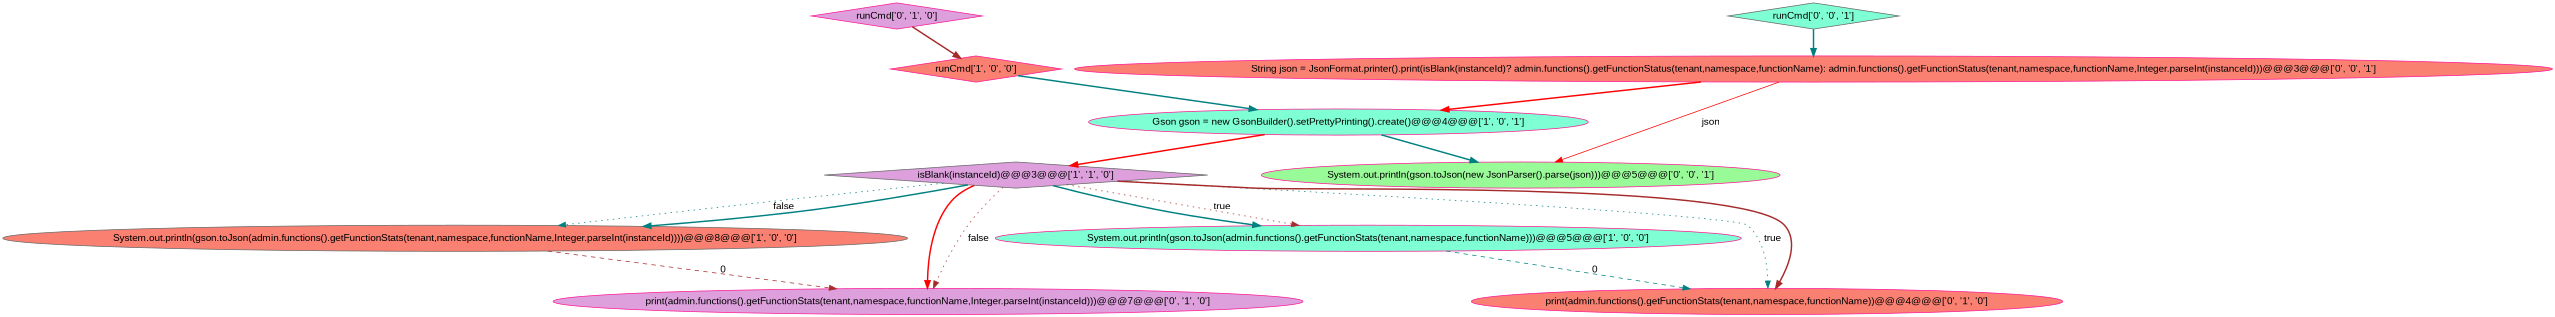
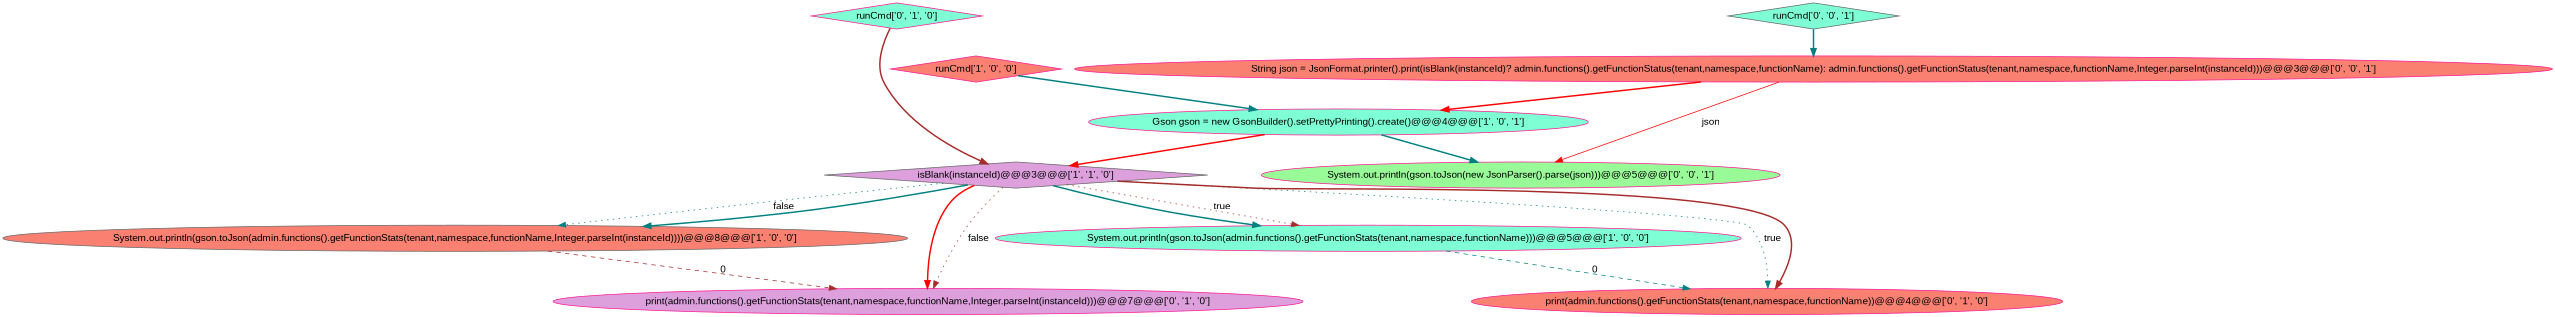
node "runCmd['0', '1', '0']": fillcolor plum -> aquamarine
edge "runCmd['0', '1', '0']" -> "runCmd['1', '0', '0']": now "runCmd['0', '1', '0']" -> "isBlank(instanceId)@@@3@@@['1', '1', '0']"
